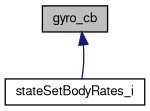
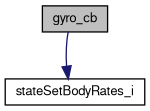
edge "stateSetBodyRates_i" -> "gyro_cb": reversed
